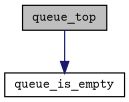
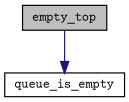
node "queue_top": label "queue_top" -> "empty_top"
